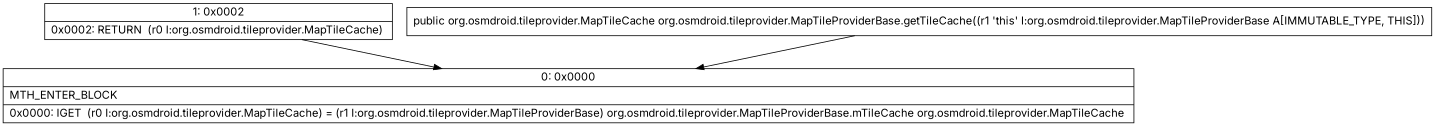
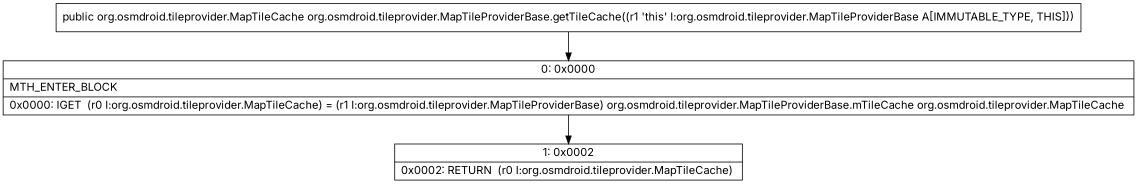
edge "1: 0x0002" -> "0: 0x0000": reversed
